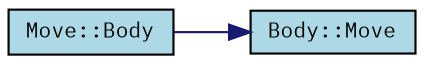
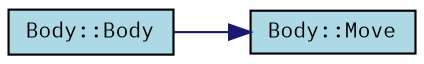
node "Move::Body": label "Move::Body" -> "Body::Body"
